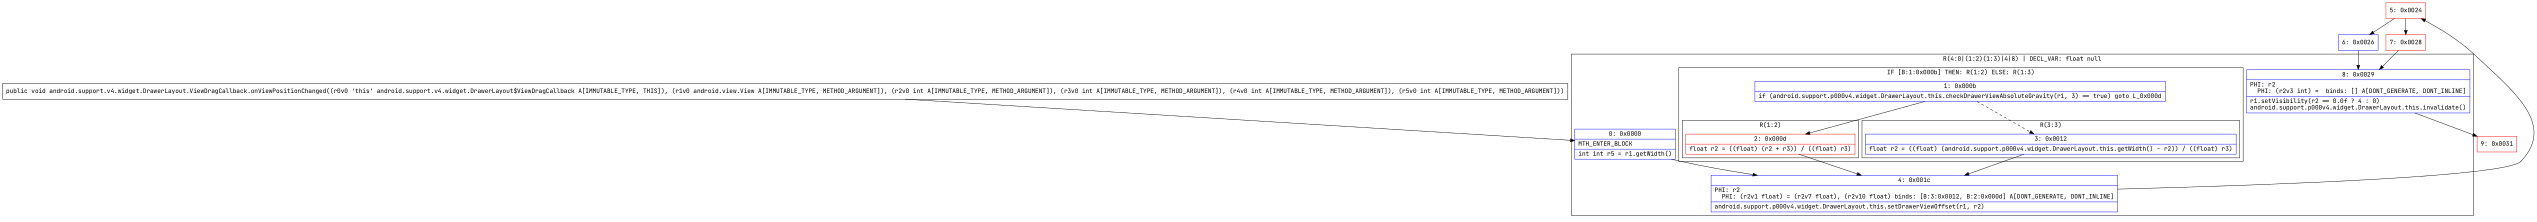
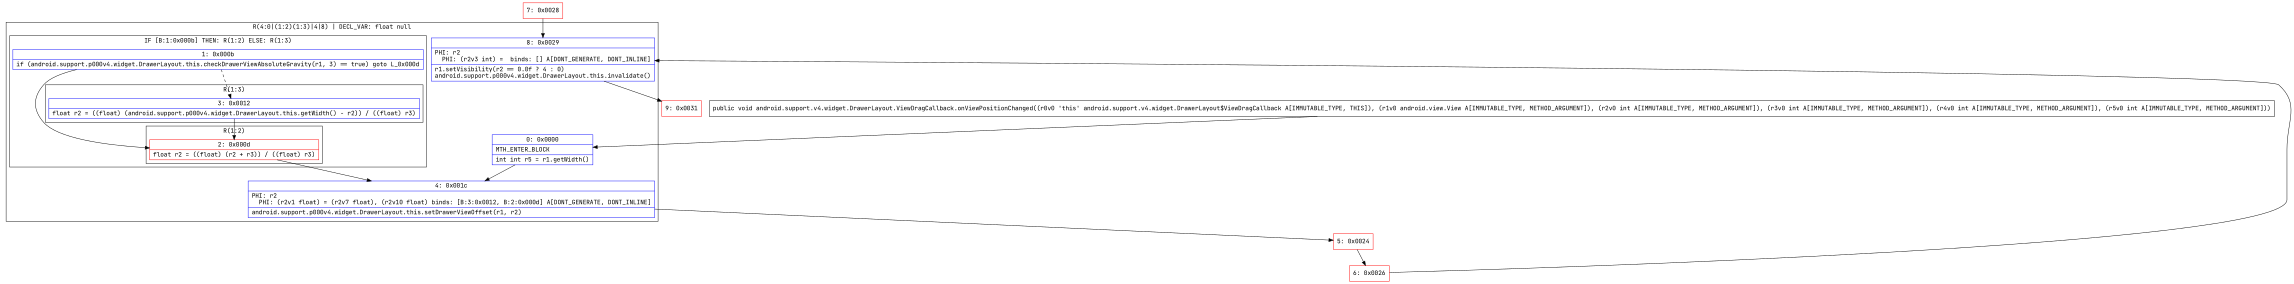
edge "5: 0x0024" -> "7: 0x0028": removed
node "6: 0x0026": color blue -> red
cluster "R(3:3)": label "R(3:3)" -> "R(1:3)"
edge "3: 0x0012" -> "4: 0x001c": now "3: 0x0012" -> "2: 0x000d"
